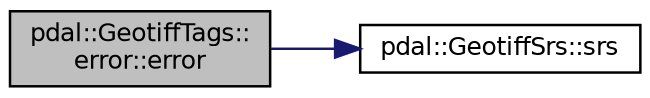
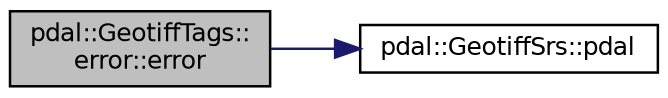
node "pdal::GeotiffSrs::srs": label "pdal::GeotiffSrs::srs" -> "pdal::GeotiffSrs::pdal"
